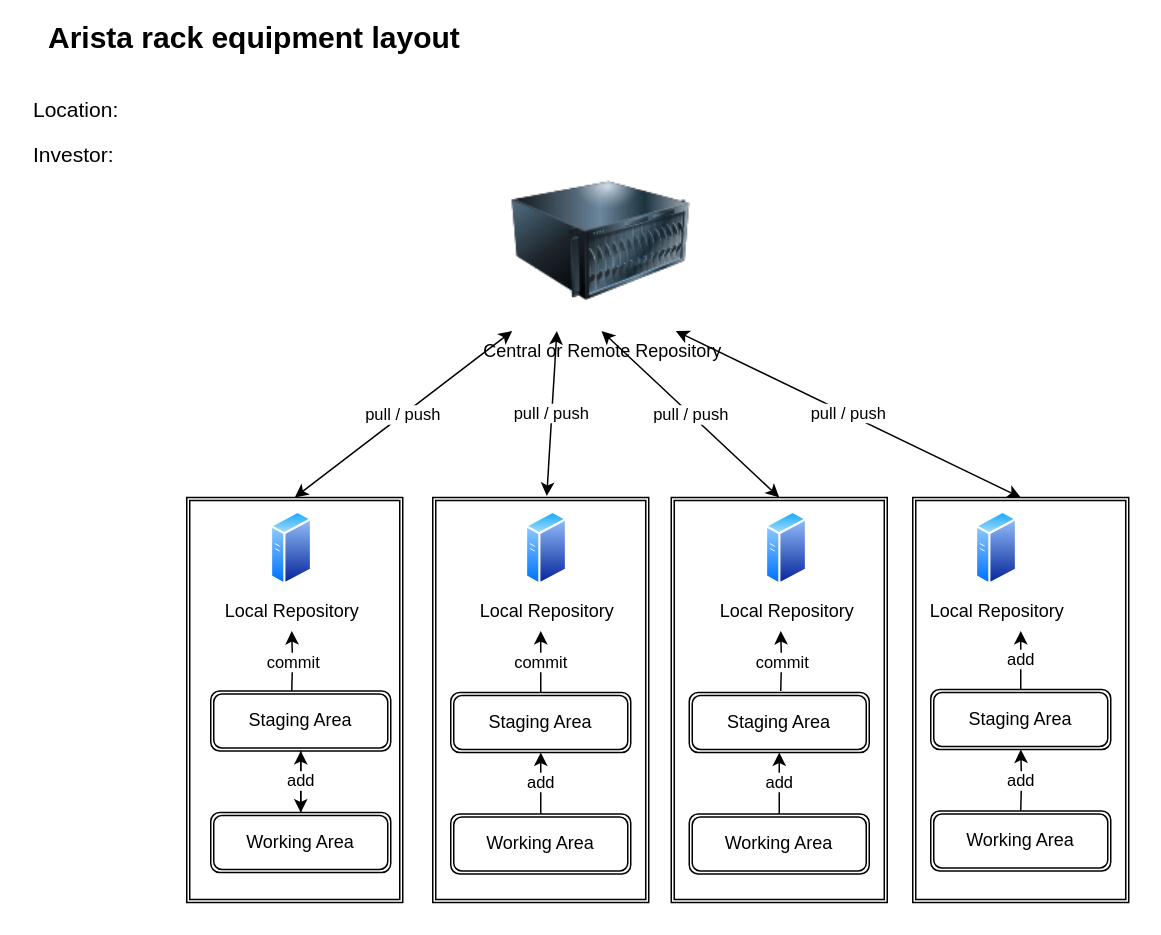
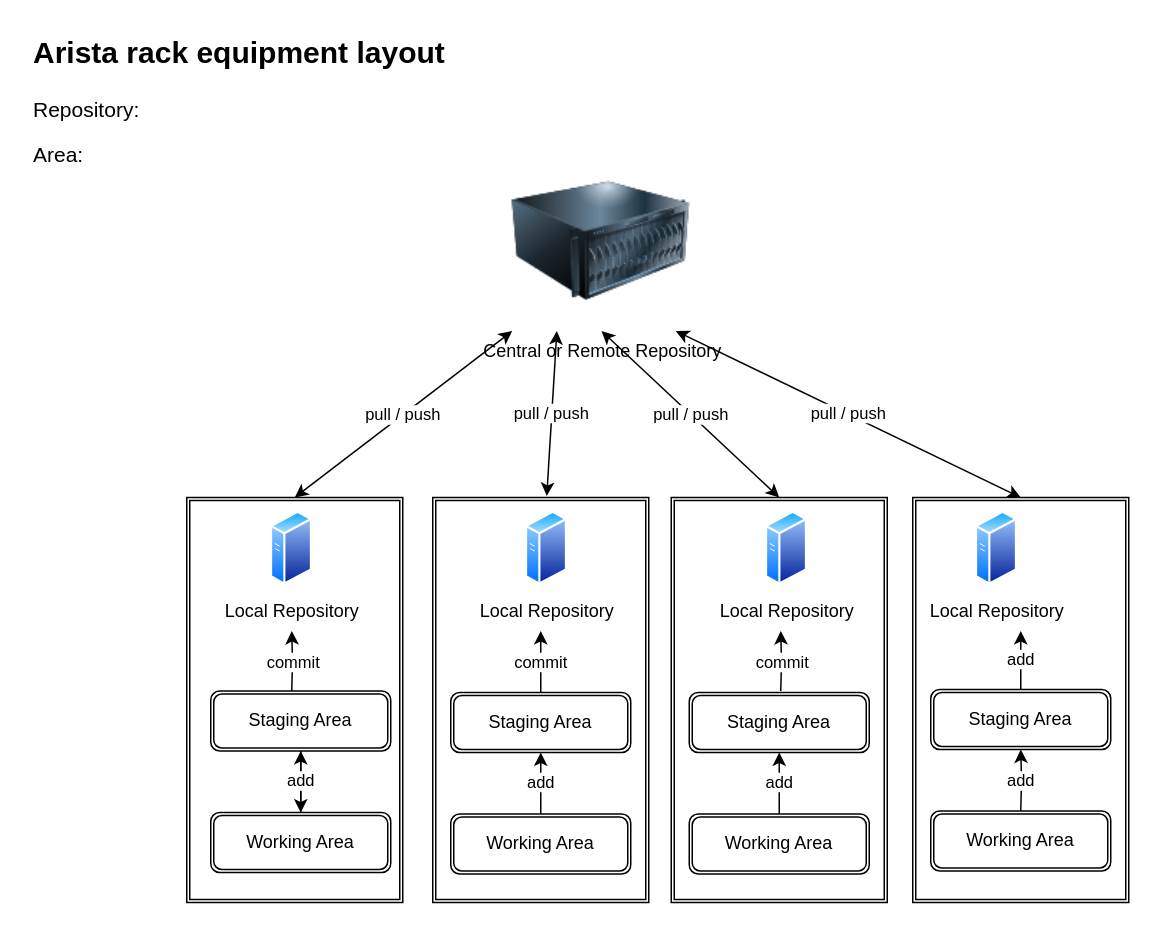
node "Arista rack equipment layout": moved (481, 38) -> (466, 53)
node "Location:": label "Location:" -> "Repository:"
node "Investor:": label "Investor:" -> "Area:"
